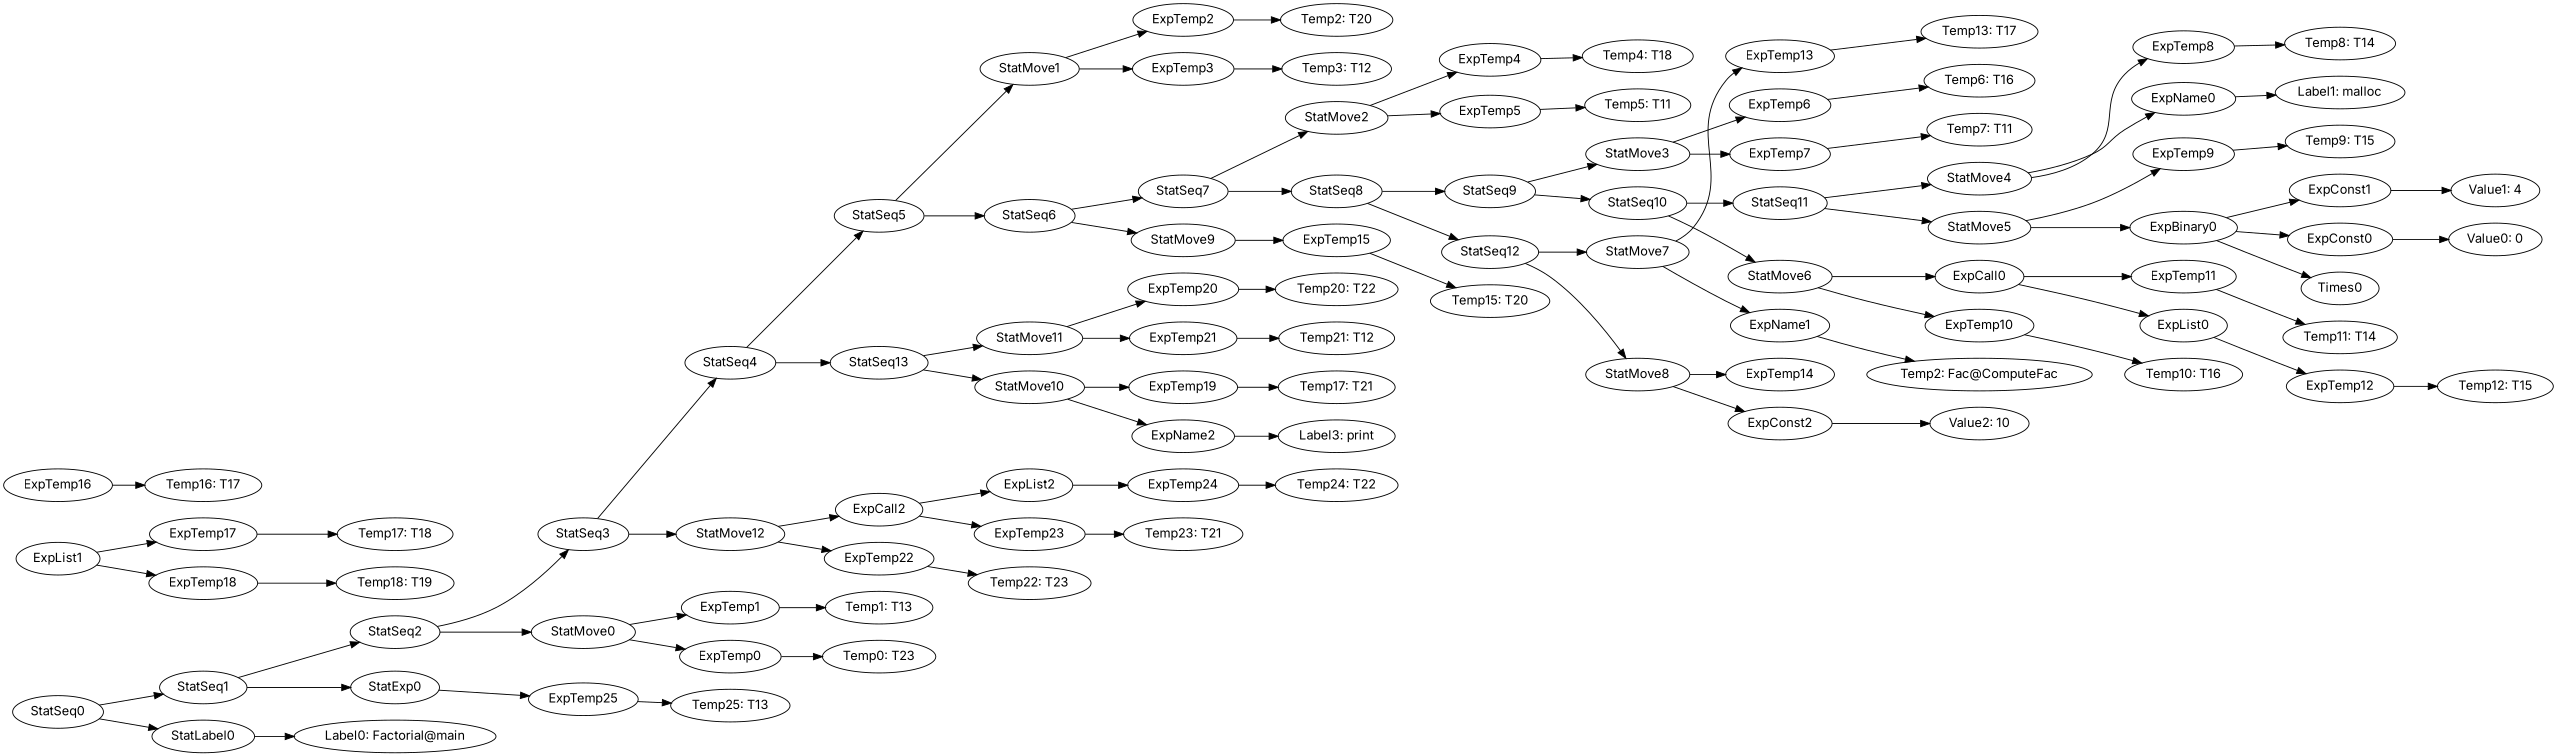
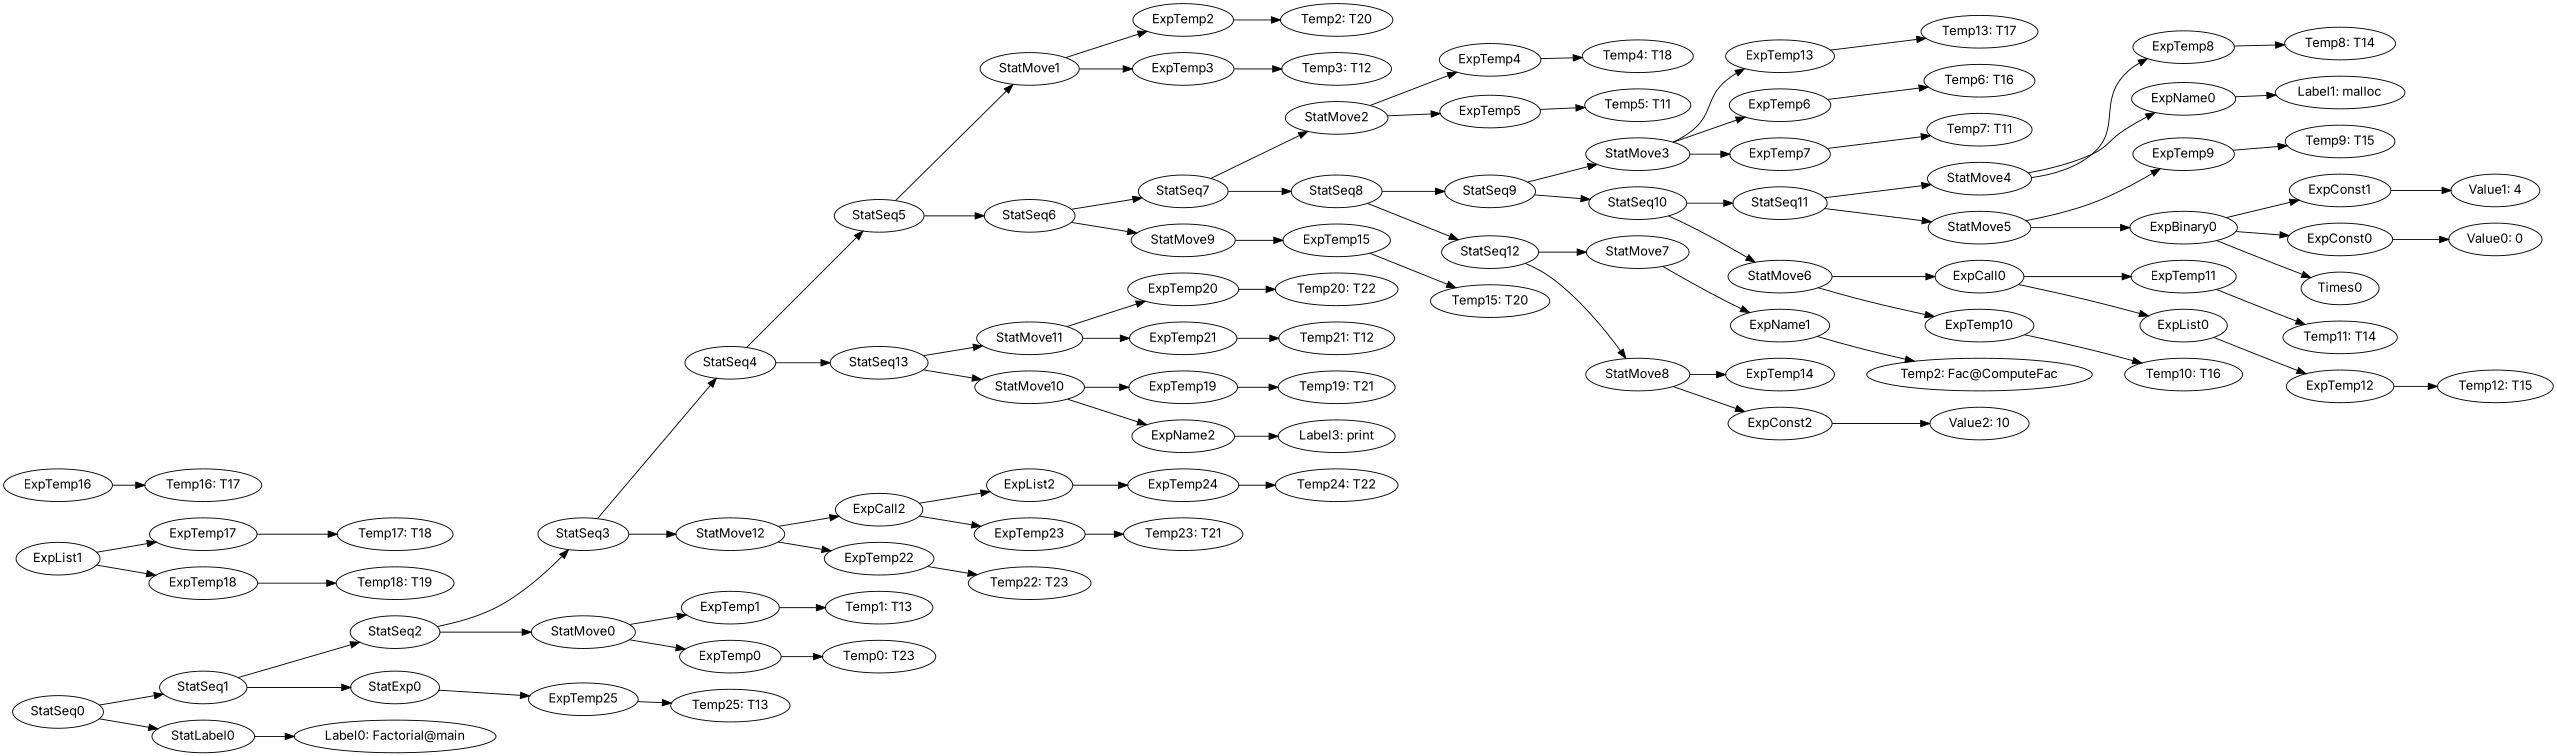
edge "StatMove7" -> "ExpTemp13": now "StatMove3" -> "ExpTemp13"
node "Temp17: T21": label "Temp17: T21" -> "Temp19: T21"
